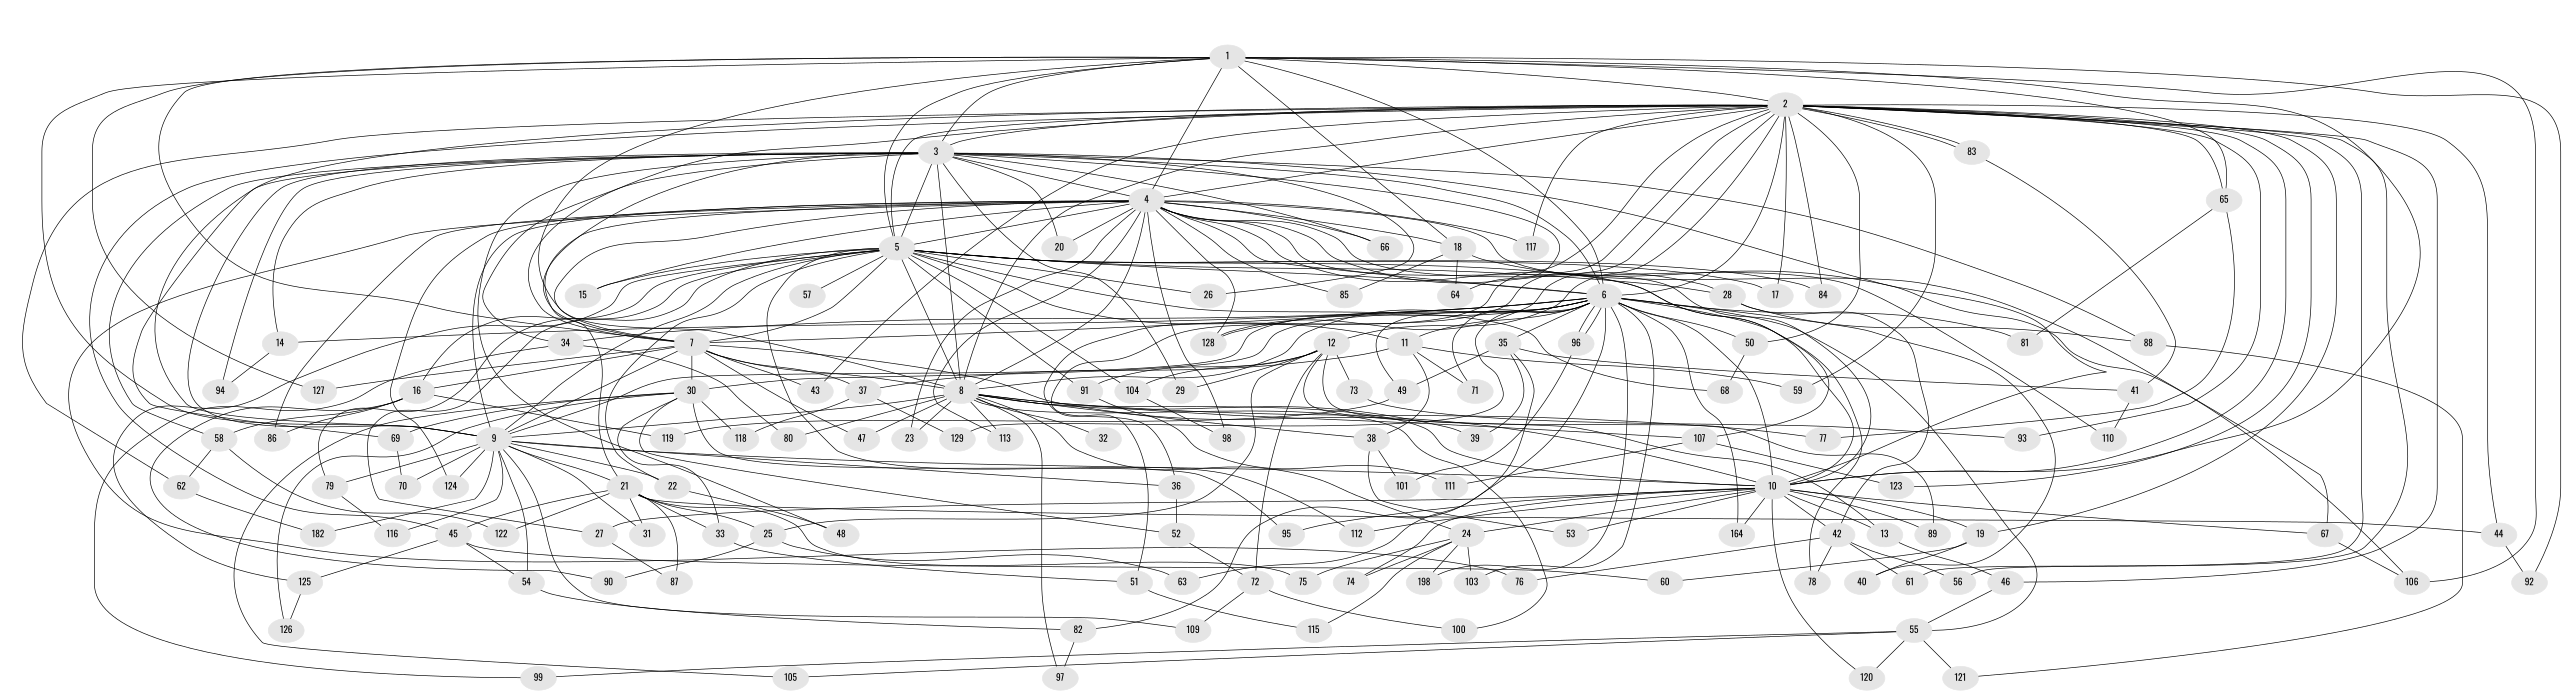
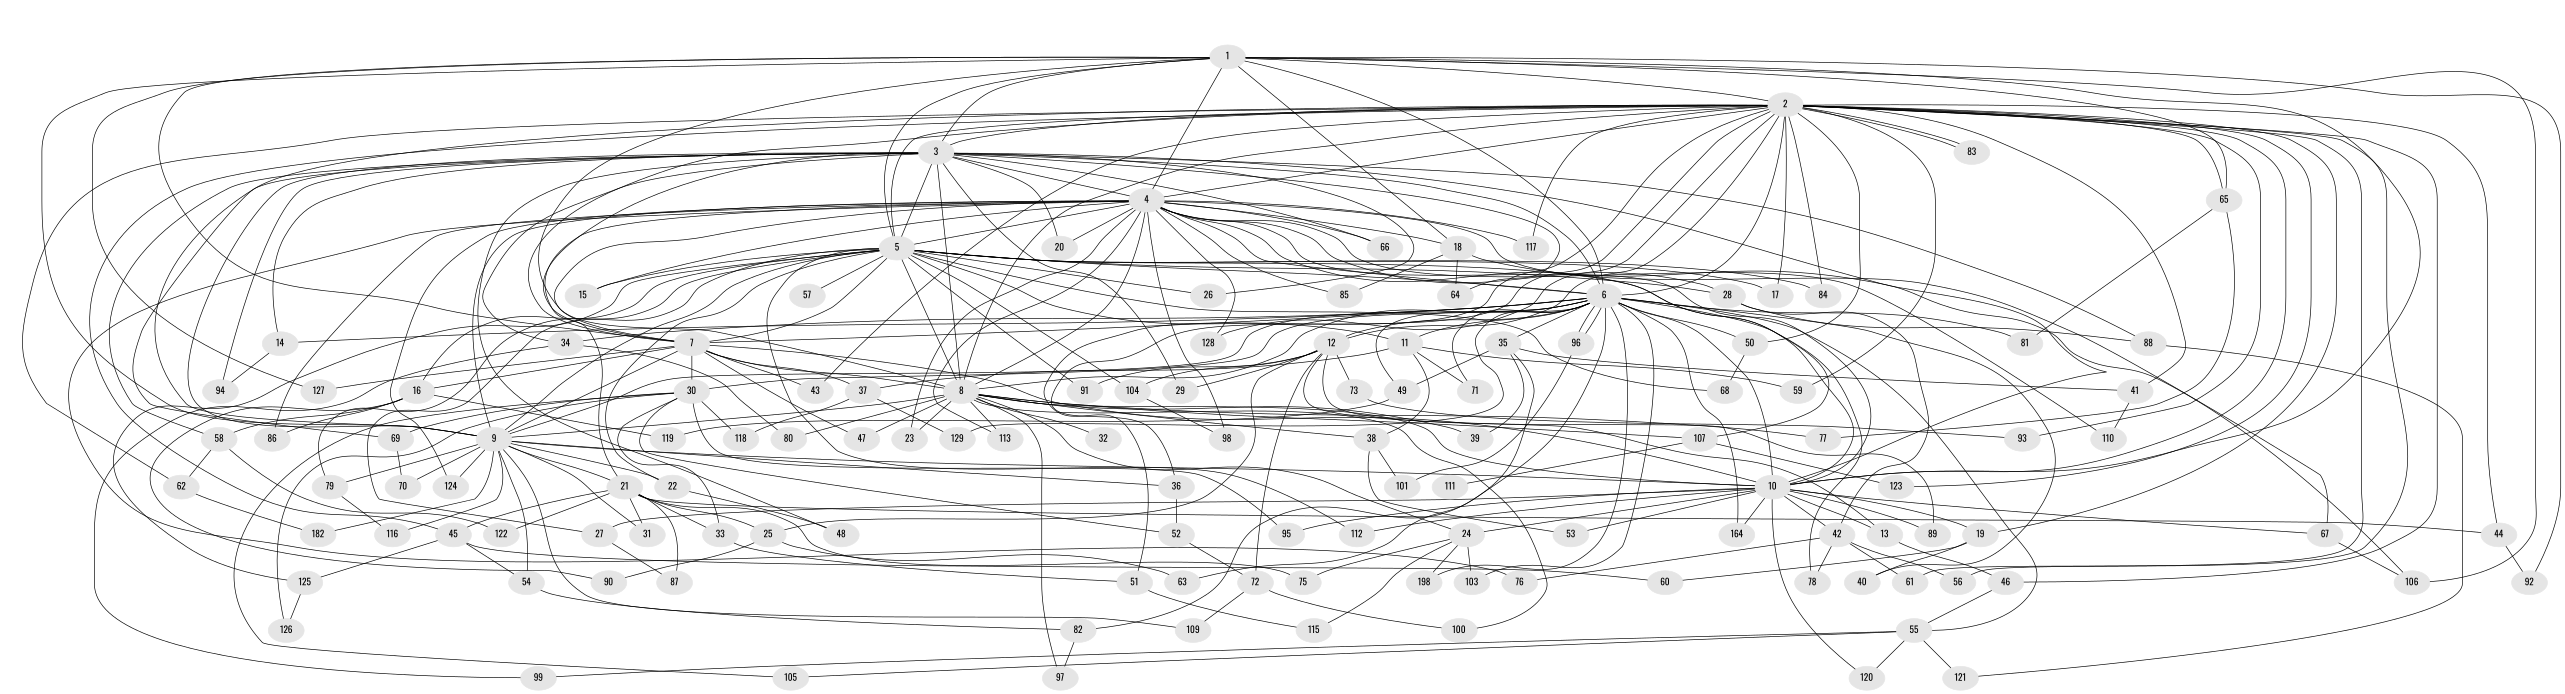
edge "83" -- "41": now "2" -- "41"
edge "6" -- "128": now "6" -- "12"
edge "91" -- "111": removed
node "74": removed
